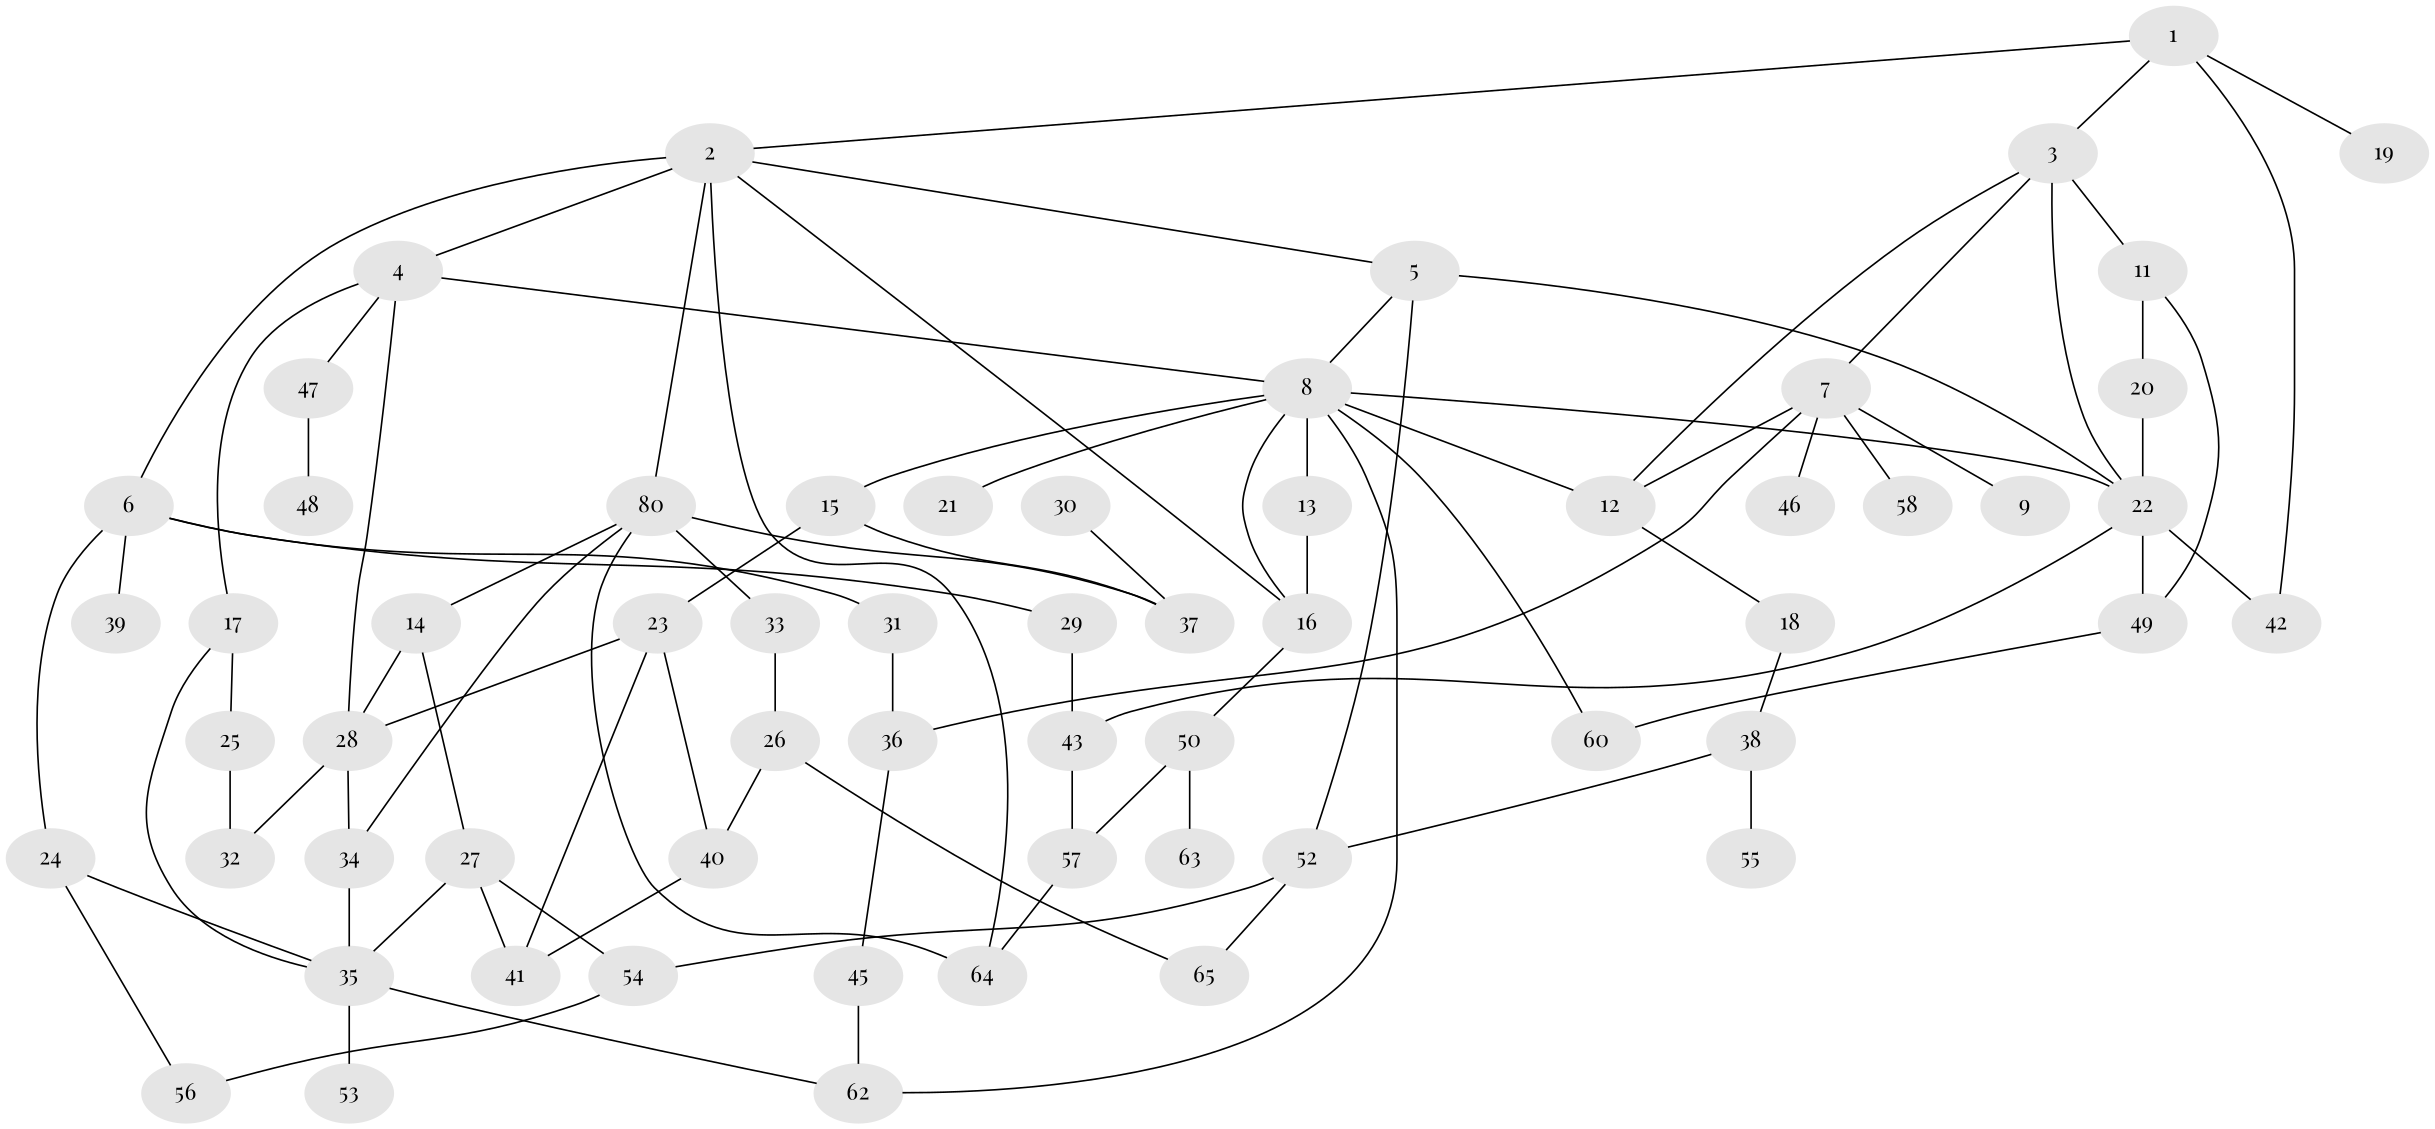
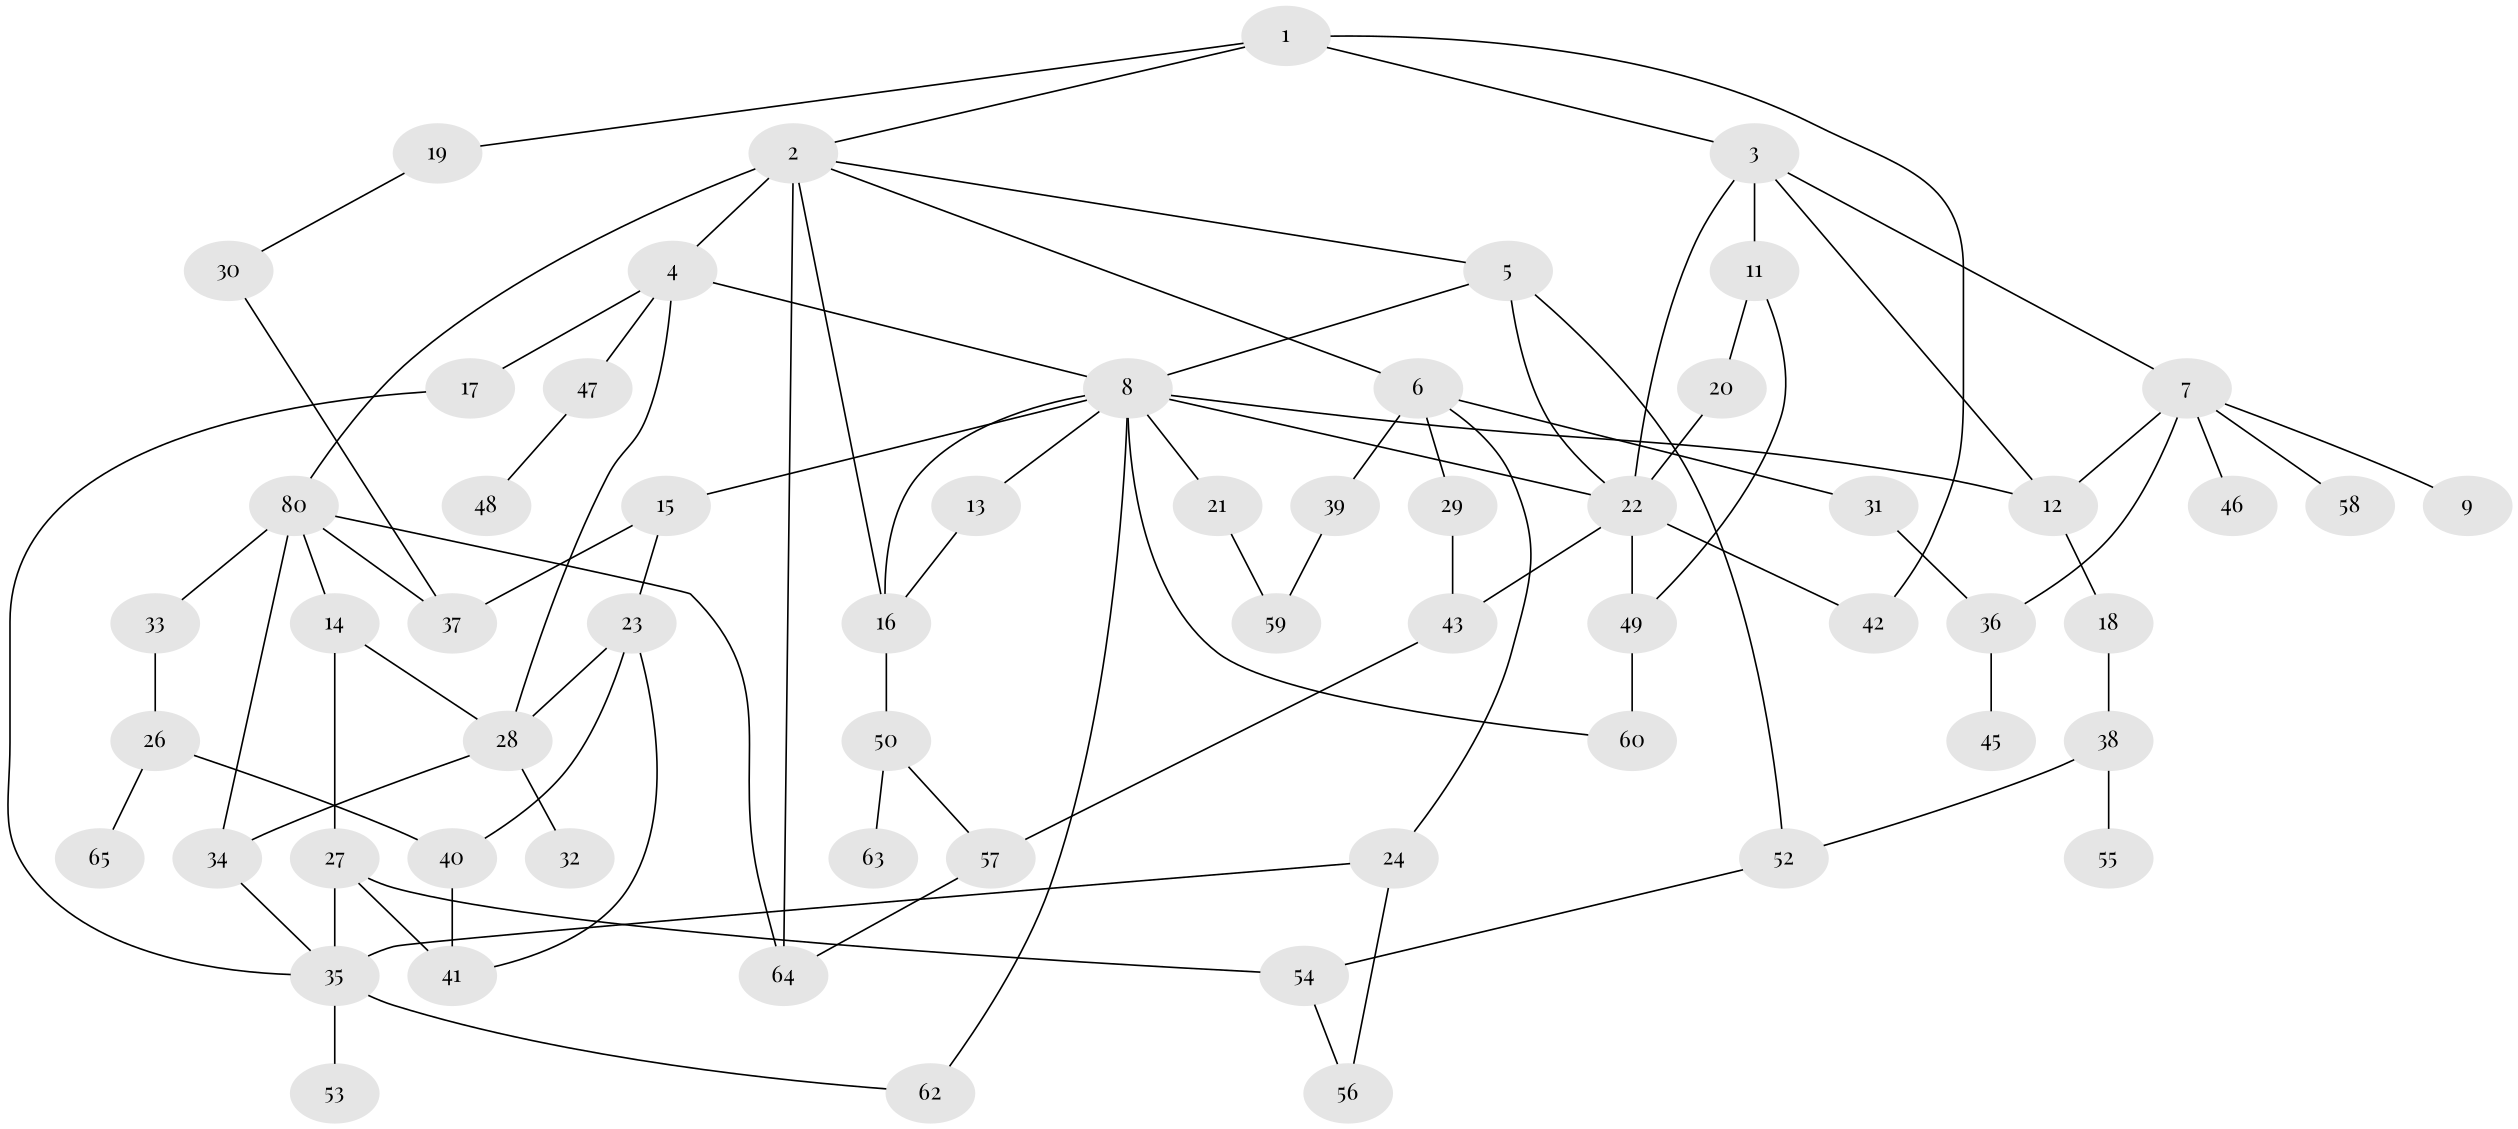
edge "19" -- "30": added
node "59": added
node "25": removed
edge "52" -- "65": removed
edge "45" -- "62": removed
